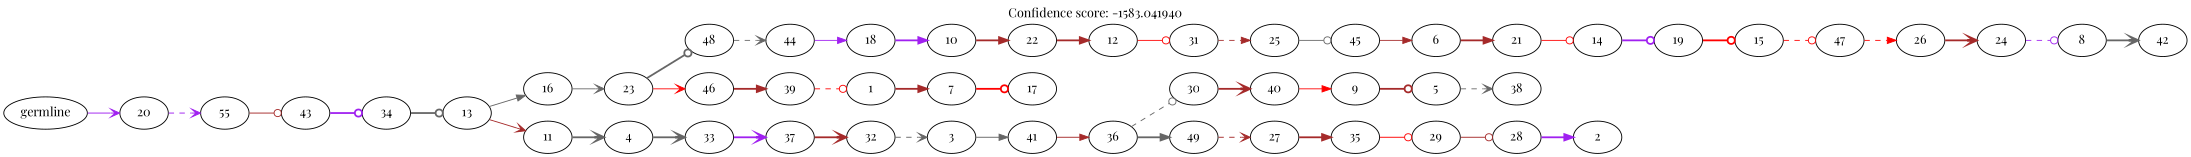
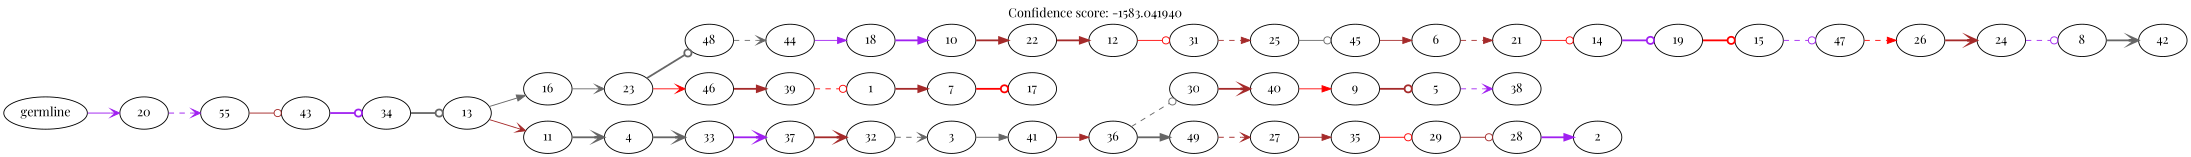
edge "6" -> "21": style bold -> dashed
edge "15" -> "47": color red -> purple
edge "5" -> "38": color gray40 -> purple
edge "27" -> "35": style bold -> solid
